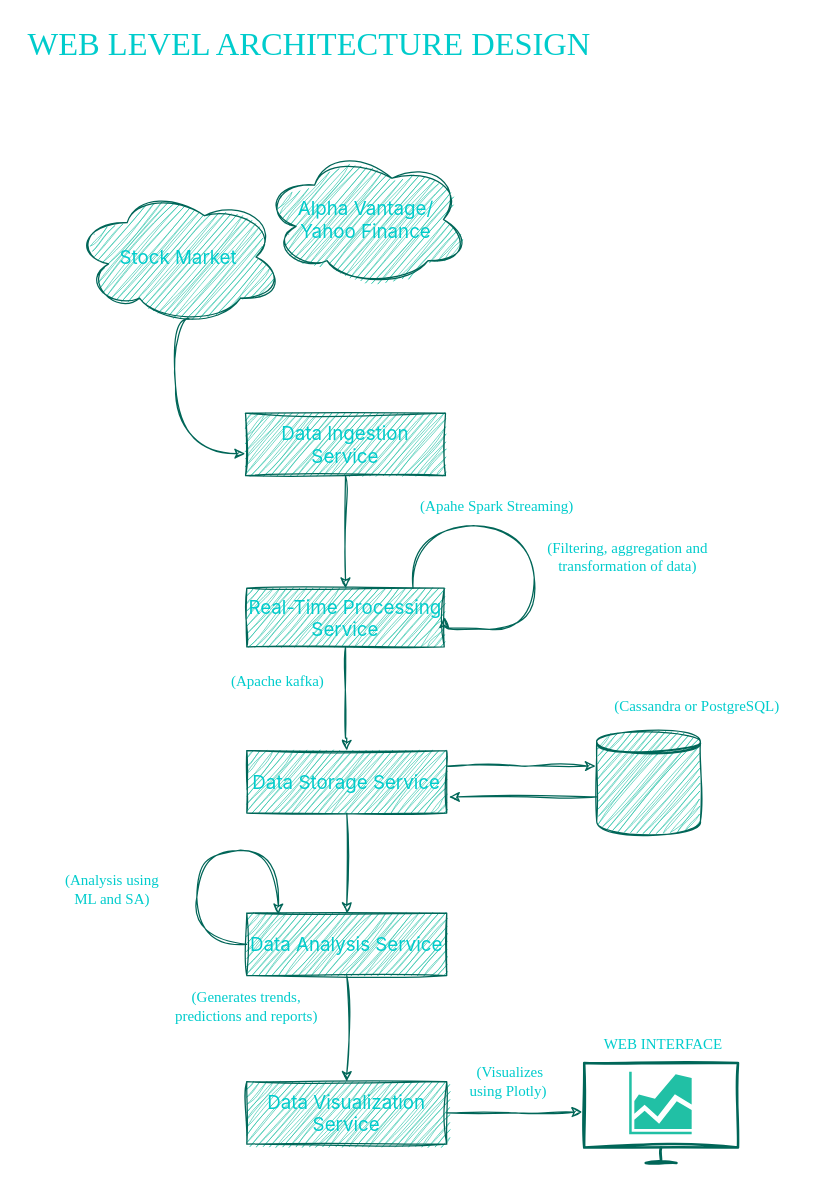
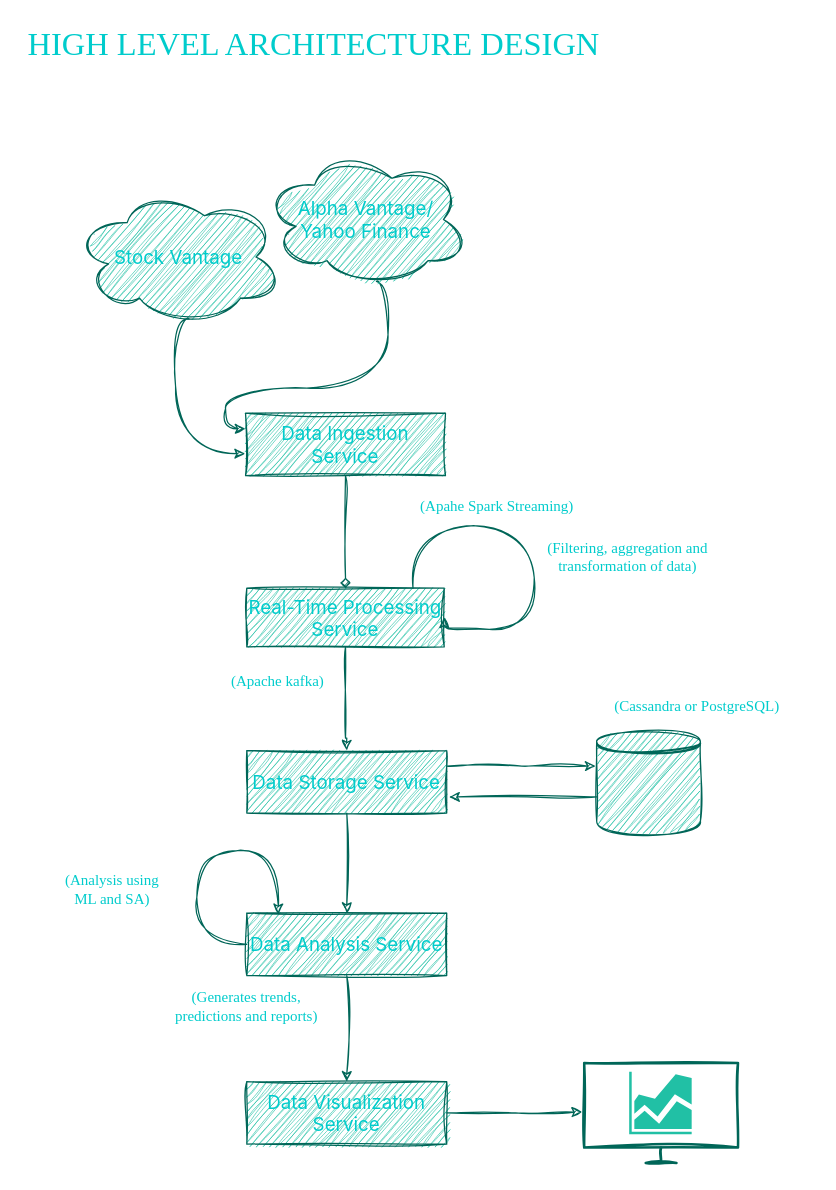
node "WEB LEVEL ARCHITECTURE DESIGN": label "WEB LEVEL ARCHITECTURE DESIGN" -> "HIGH LEVEL ARCHITECTURE DESIGN"
node "Stock Market": label "Stock Market" -> "Stock Vantage"
edge "Alpha Vantage/ Yahoo Finance" -> "Data Ingestion Service": added
edge "Data Ingestion Service" -> "Real-Time Processing Service": arrowhead classic -> diamond
node "WEB INTERFACE": removed
node "(Visualizes using Plotly)": removed
